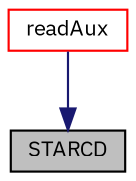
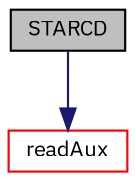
edge "readAux" -> "STARCD": reversed
